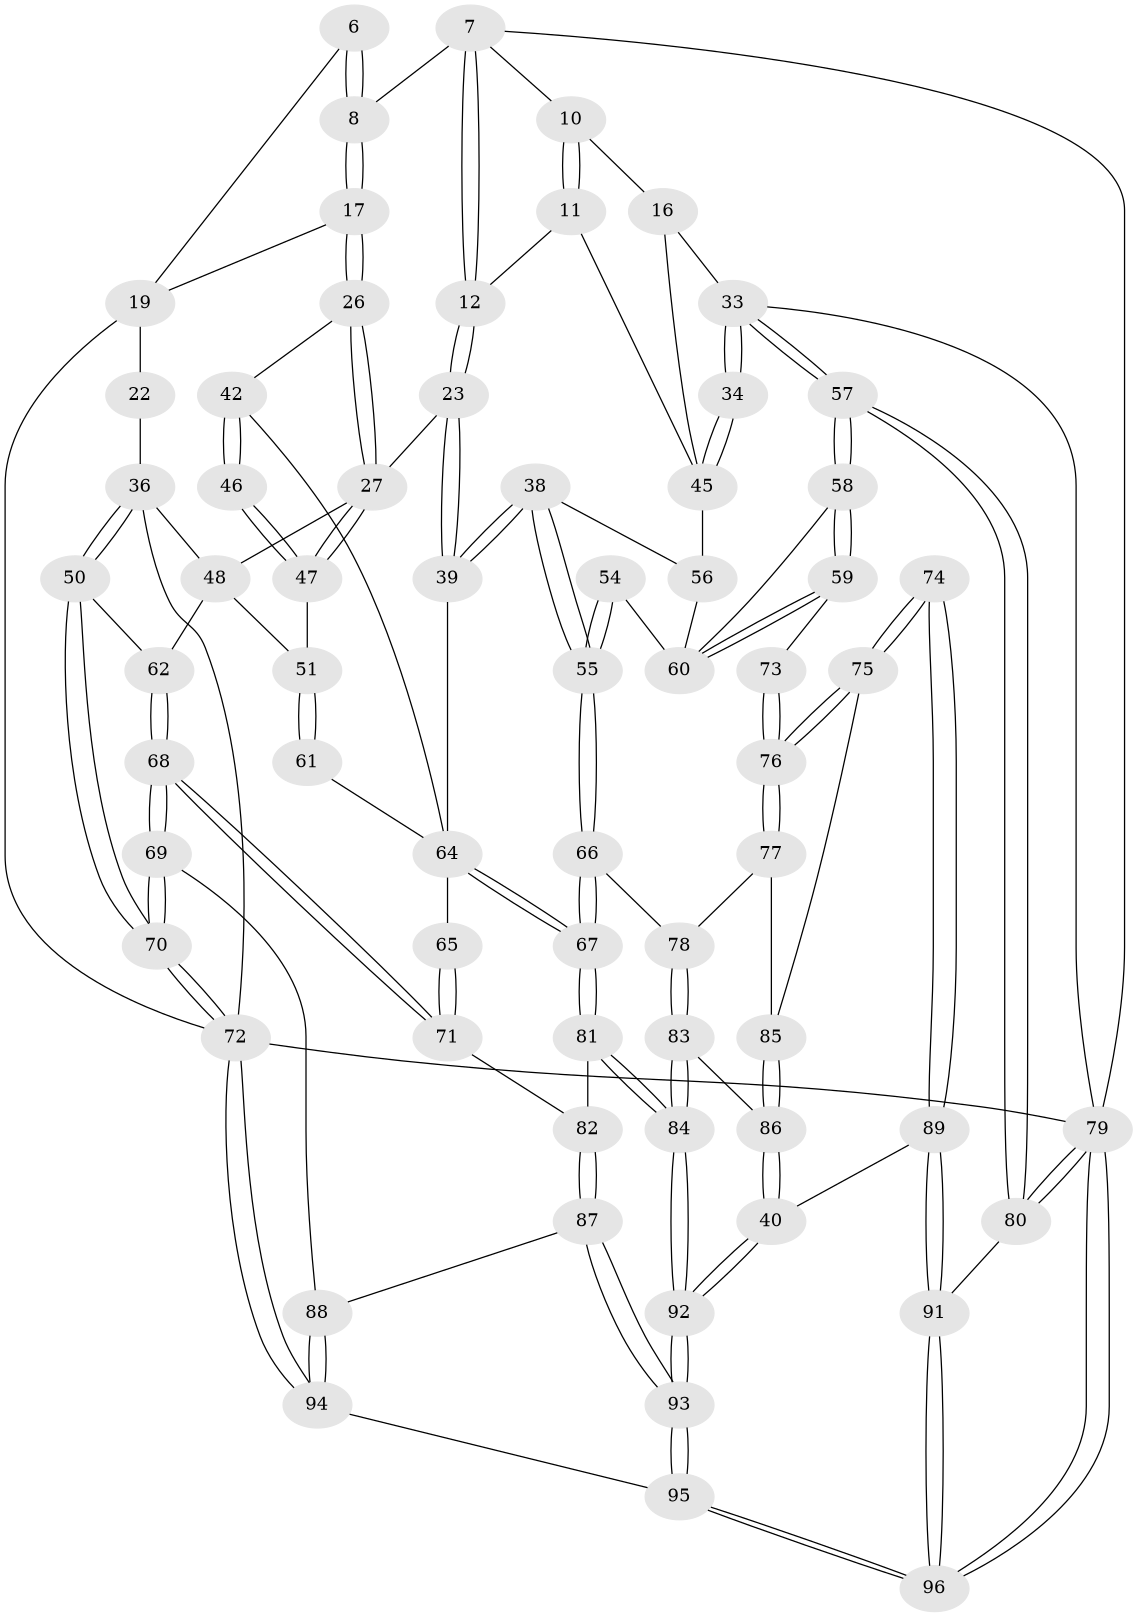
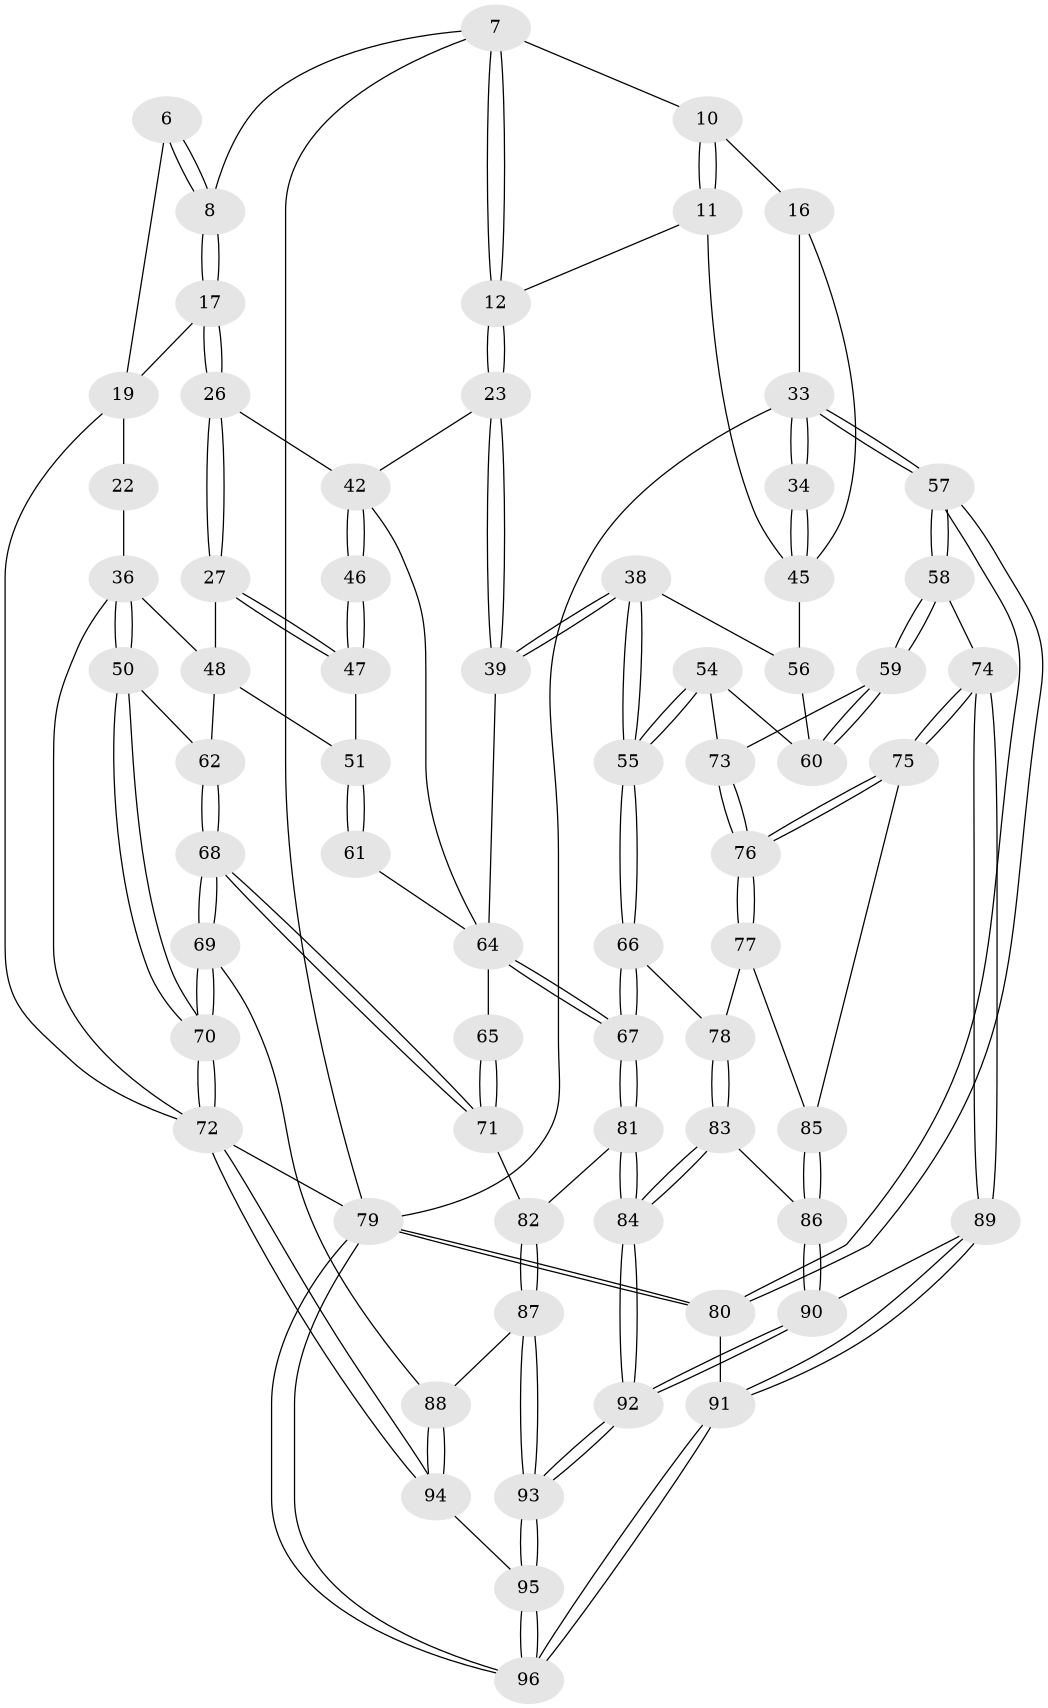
edge "23" -- "27": now "23" -- "42"
edge "58" -- "60": now "58" -- "74"
edge "54" -- "73": added
node "40": label "40" -> "90"
